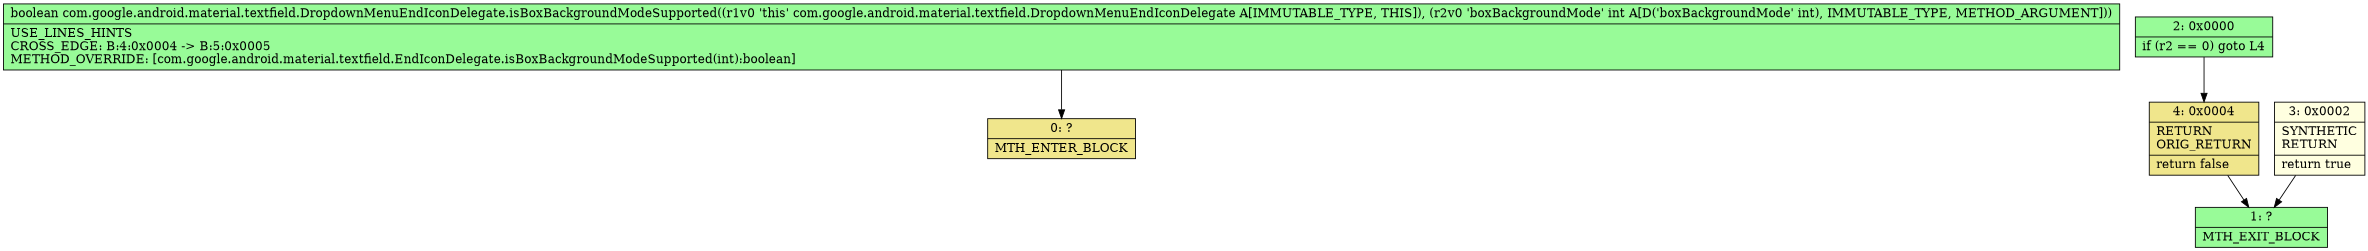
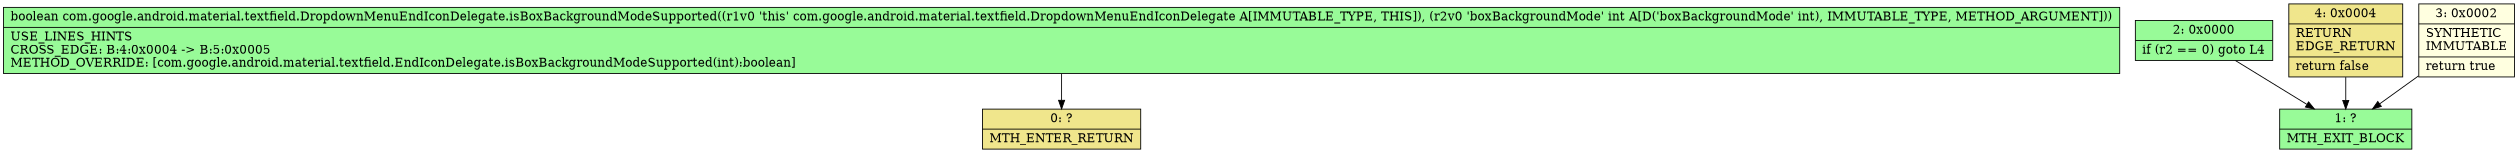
edge "2: 0x0000" -> "4: 0x0004": now "2: 0x0000" -> "1: ?"
node "4: 0x0004": text "ORIG_RETURN" -> "EDGE_RETURN"
node "3: 0x0002": text "RETURN" -> "IMMUTABLE"
node "0: ?": text "MTH_ENTER_BLOCK" -> "MTH_ENTER_RETURN"
